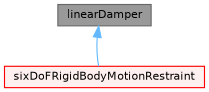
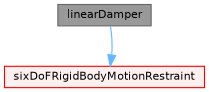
edge "sixDoFRigidBodyMotionRestraint" -> "linearDamper": reversed
